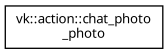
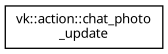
node "vk::action::chat_photo _photo": label "vk::action::chat_photo _photo" -> "vk::action::chat_photo _update"
